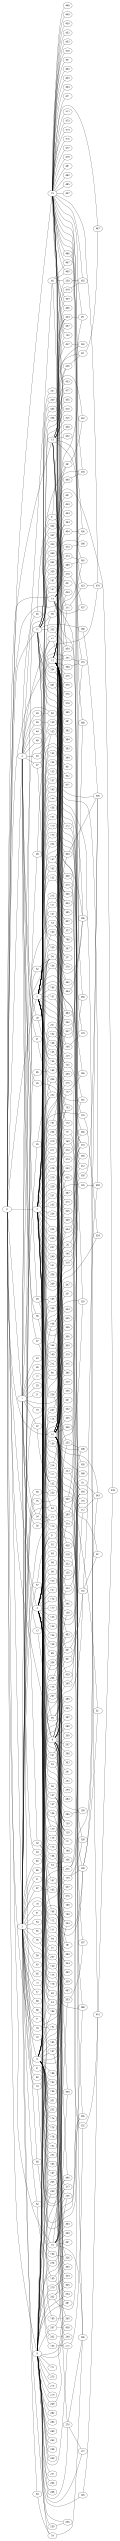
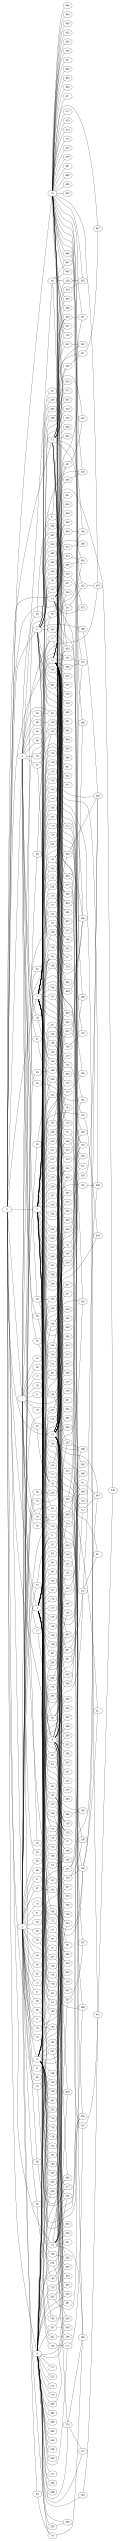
node "228": added
edge "32" -- "33": now "1" -- "33"
edge "199" -- "281": now "278" -- "281"
